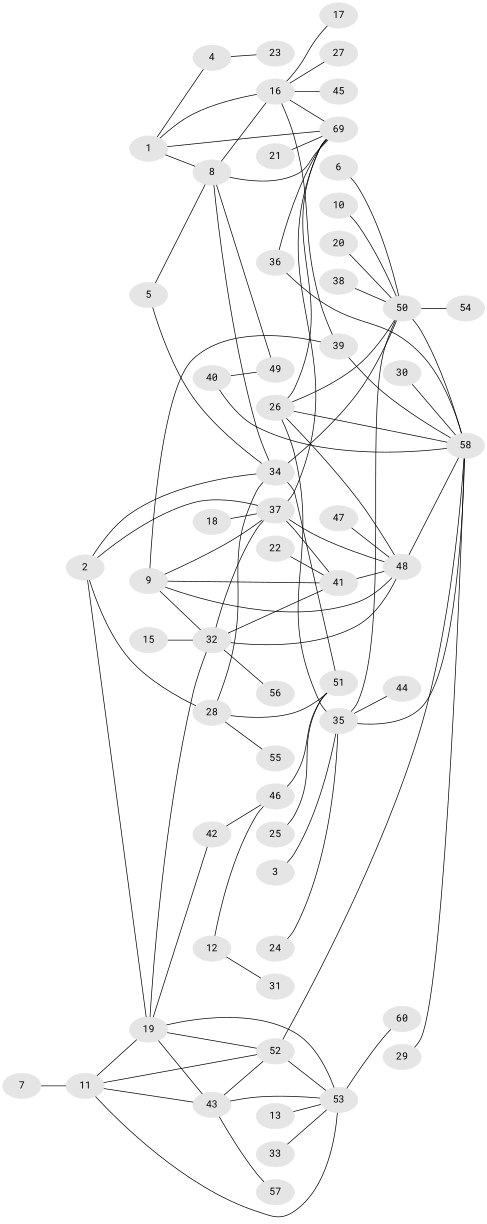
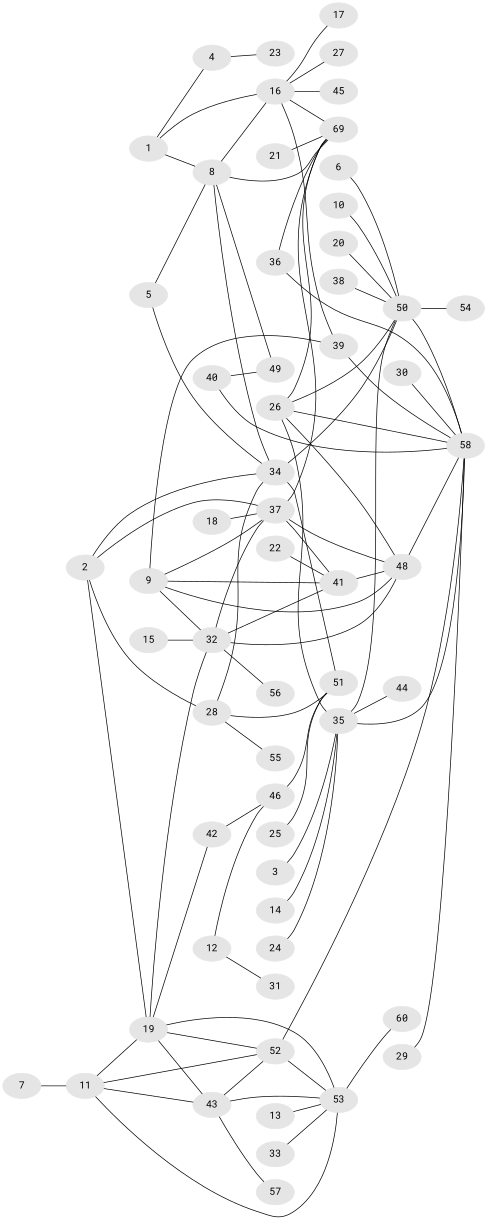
edge "69" -- "1": removed
node "47": removed
node "14": added
